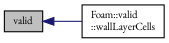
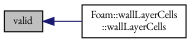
node "Foam::valid ::wallLayerCells": label "Foam::valid ::wallLayerCells" -> "Foam::wallLayerCells ::wallLayerCells"
